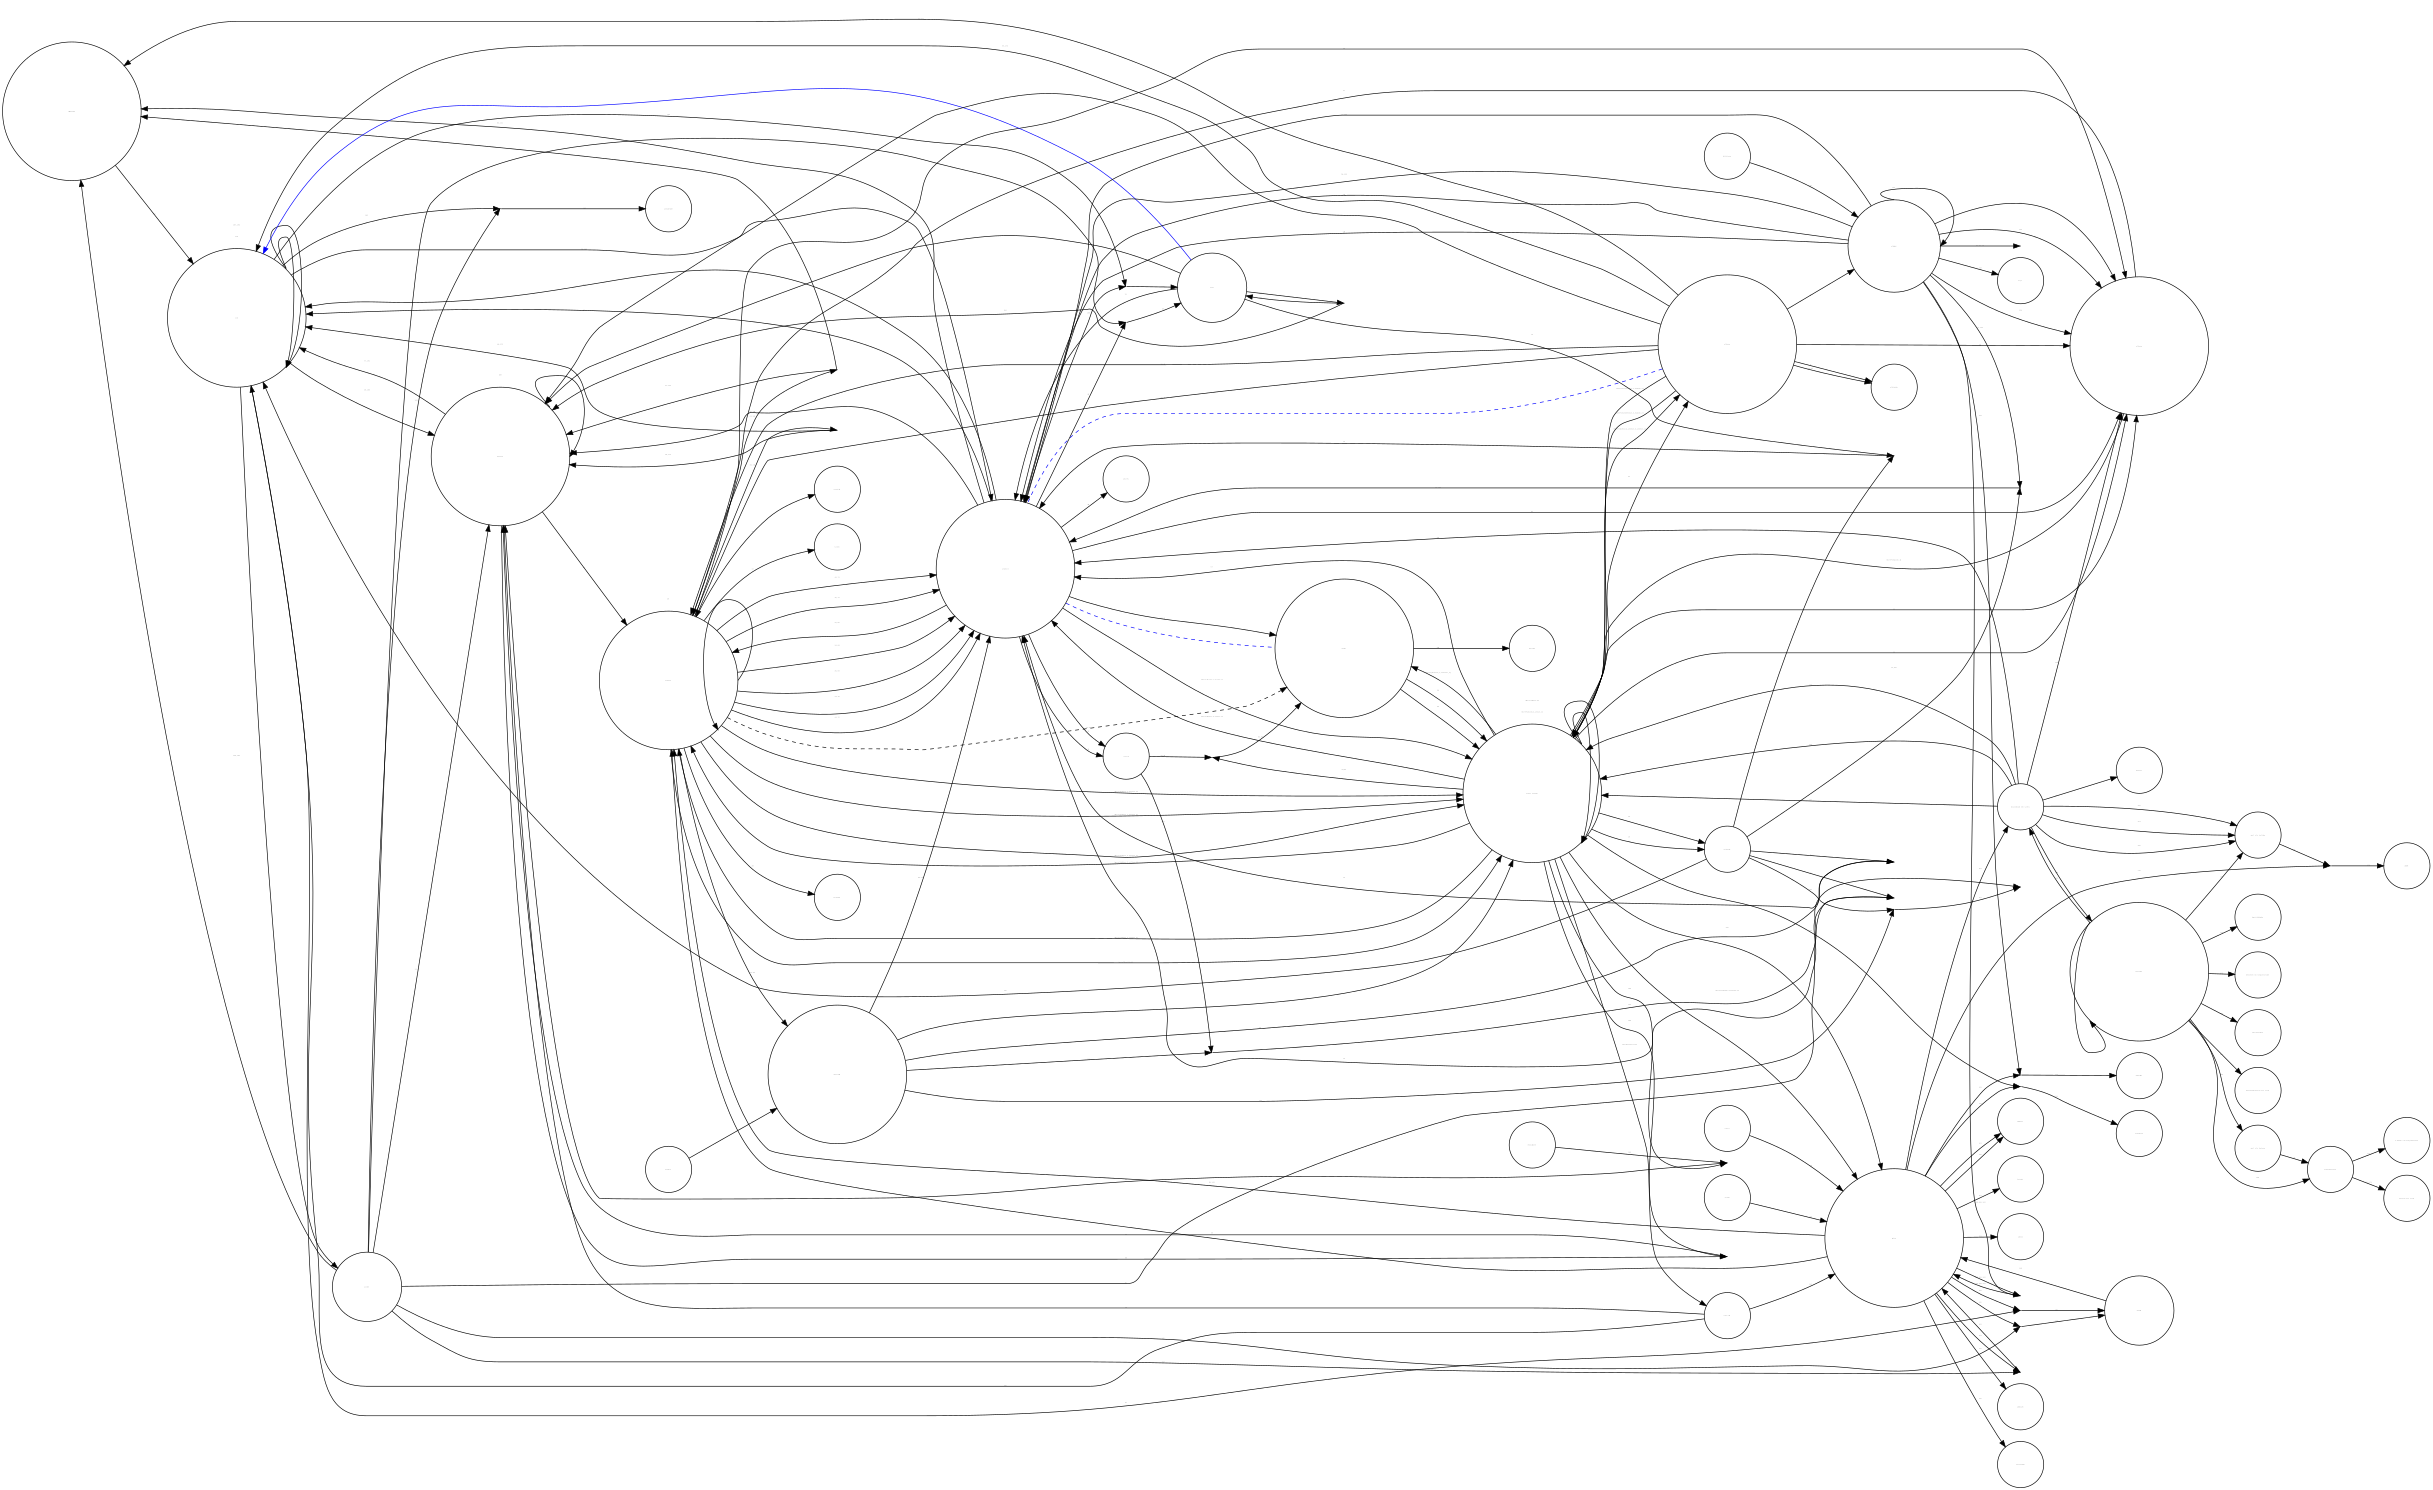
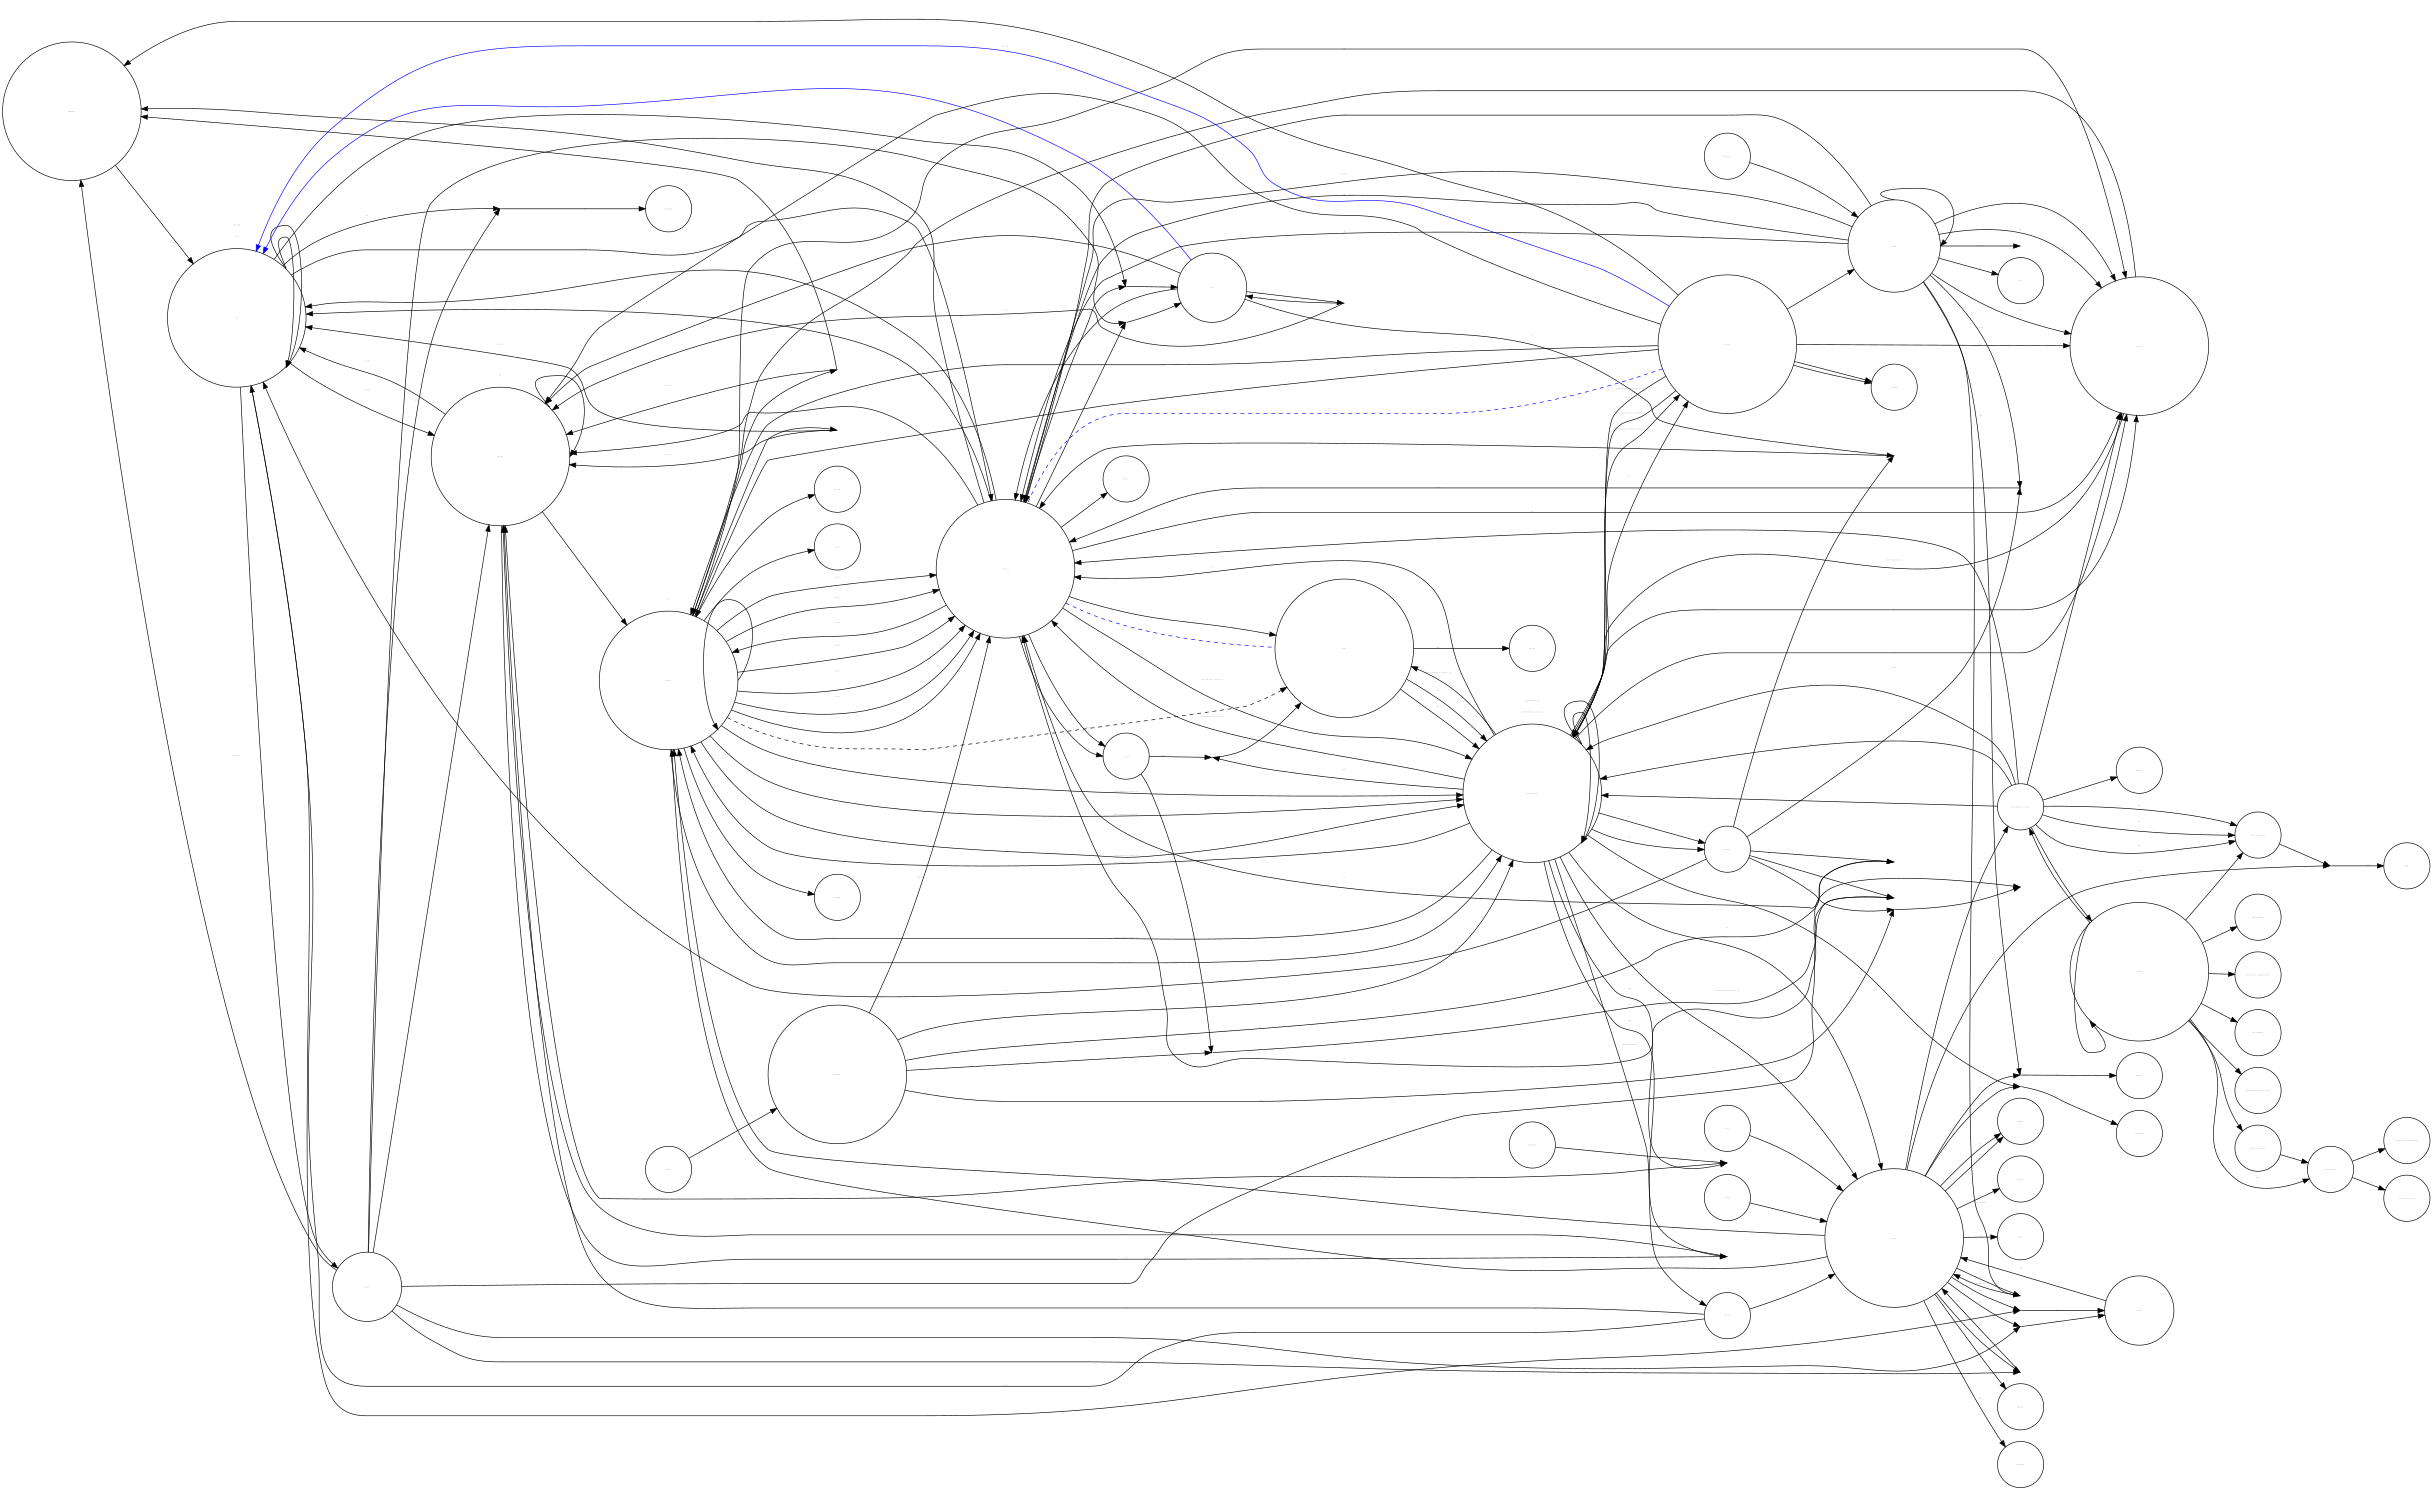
edge "alkyne" -> "acid": color black -> blue
edge "alkene" -> "epoxide": removed, label "43,96"
